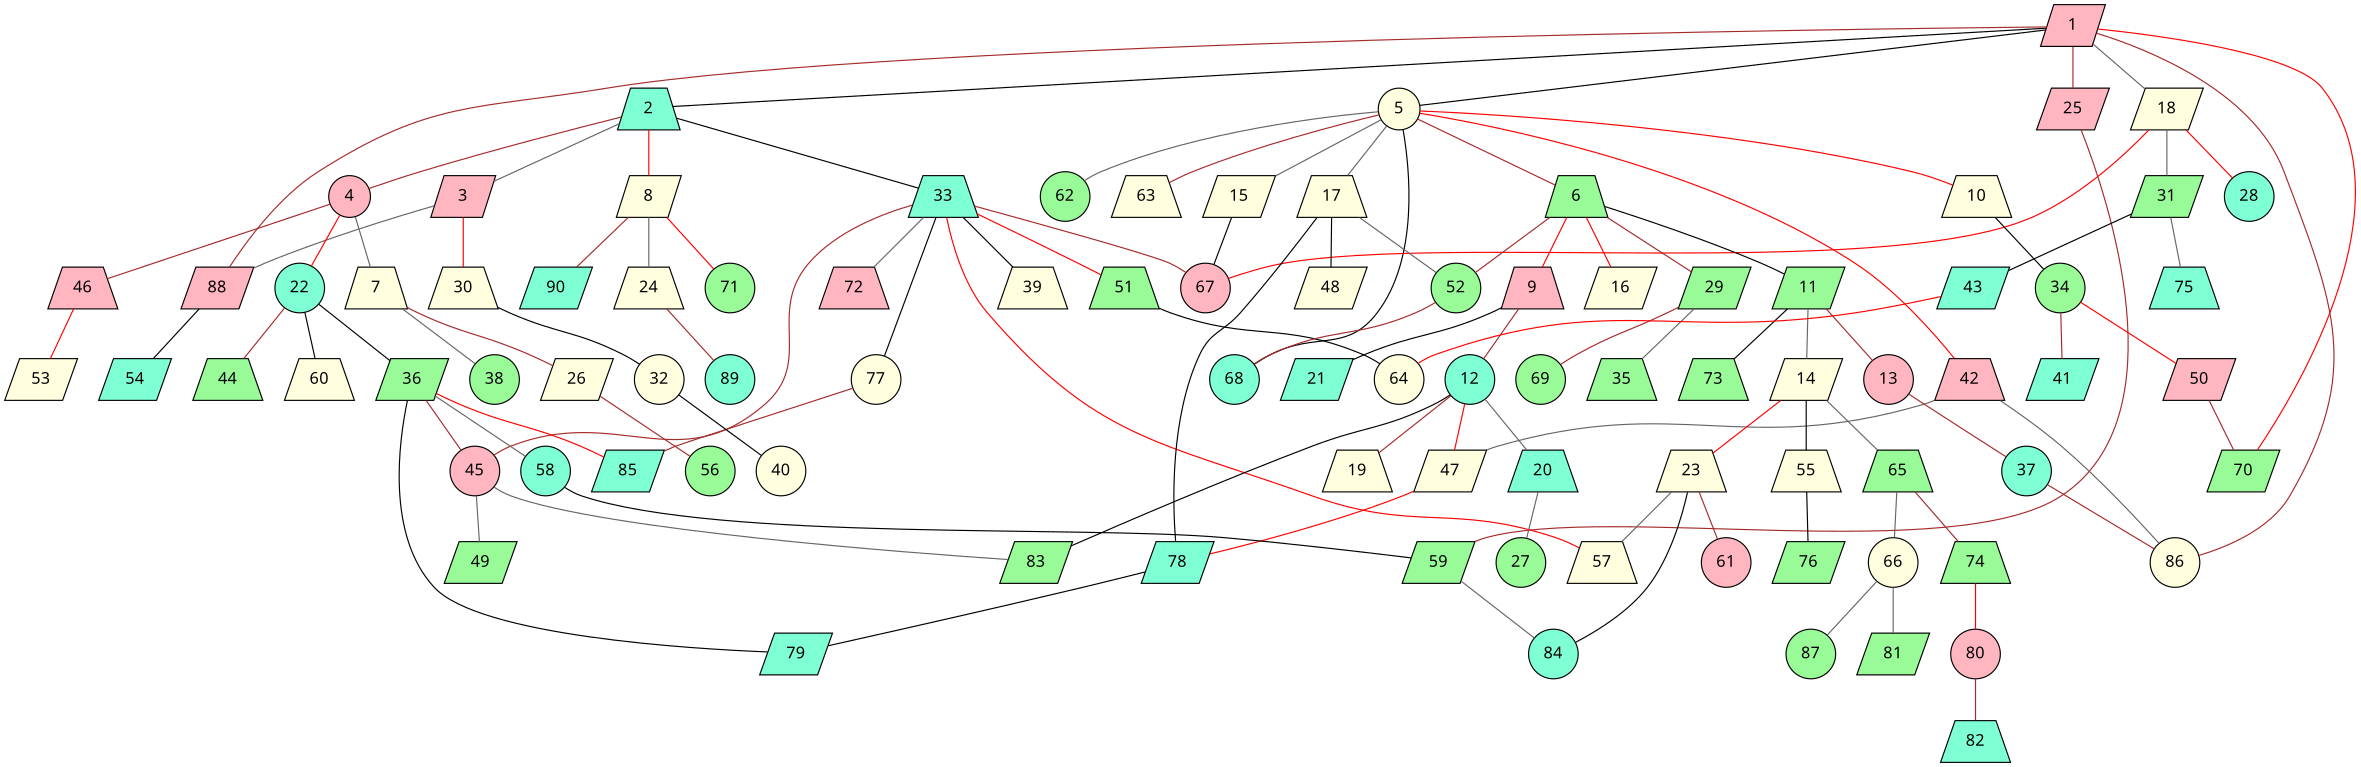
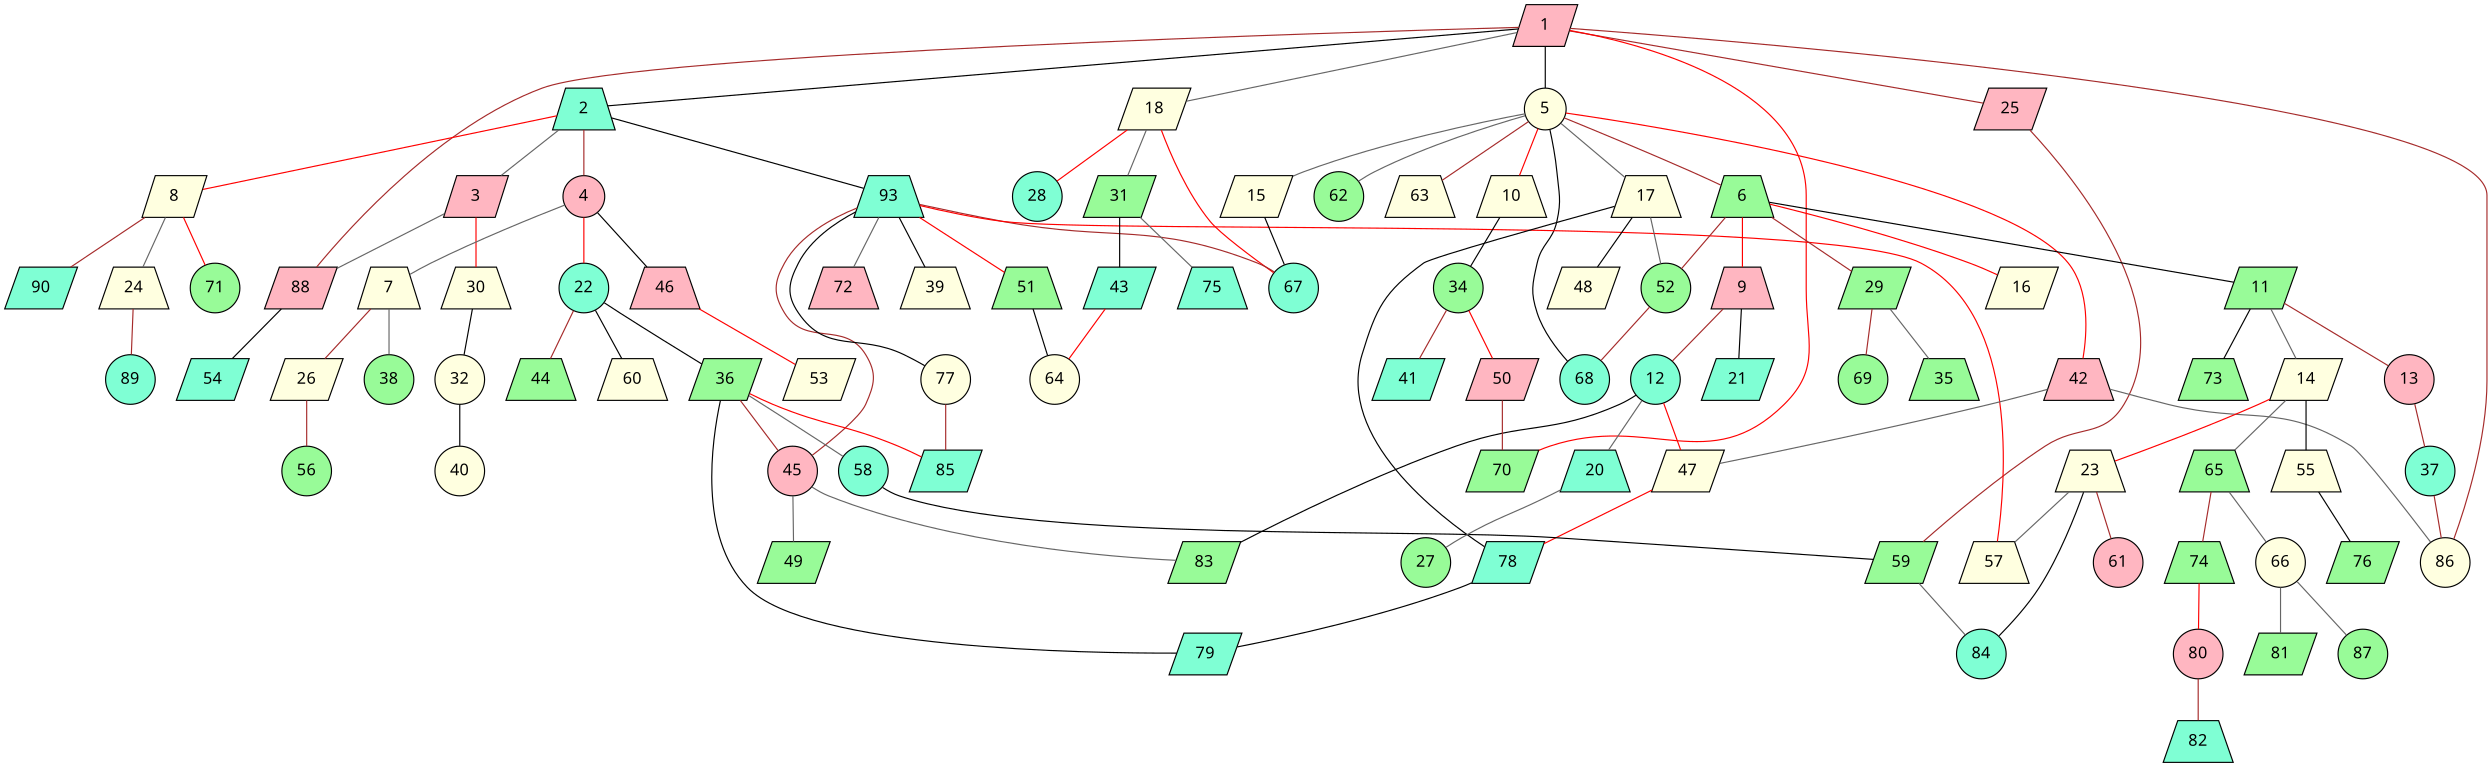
node "33": label "33" -> "93"
edge "4" -- "46": color brown -> black
node "67": fillcolor lightpink -> aquamarine
node "19": removed
